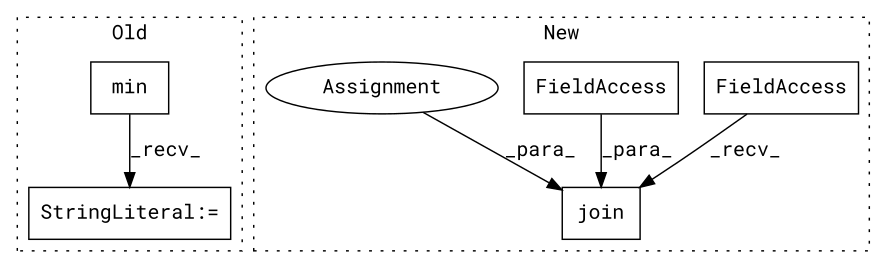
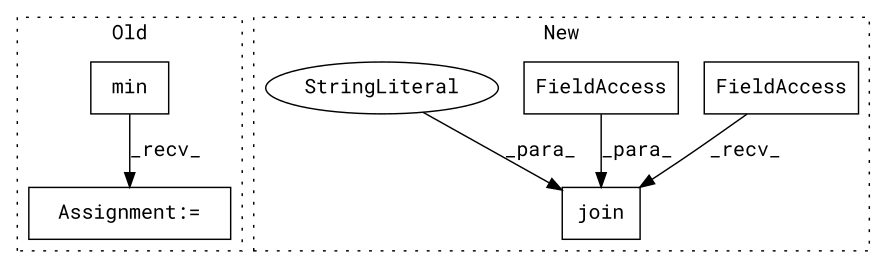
node "Assignment": label "Assignment" -> "StringLiteral"
node "StringLiteral:=": label "StringLiteral:=" -> "Assignment:="
